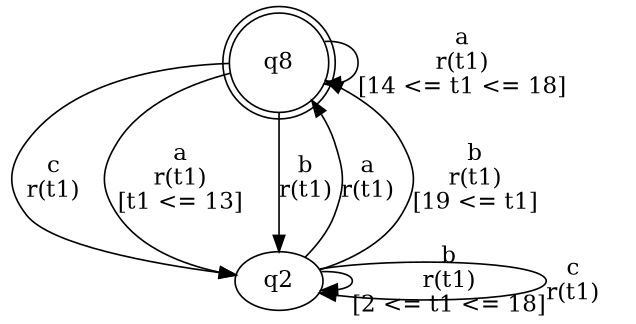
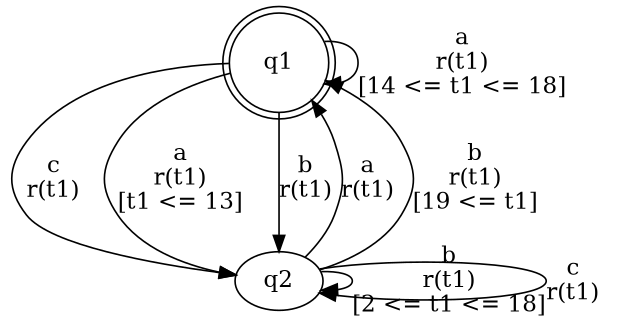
node "q8": label "q8" -> "q1"
